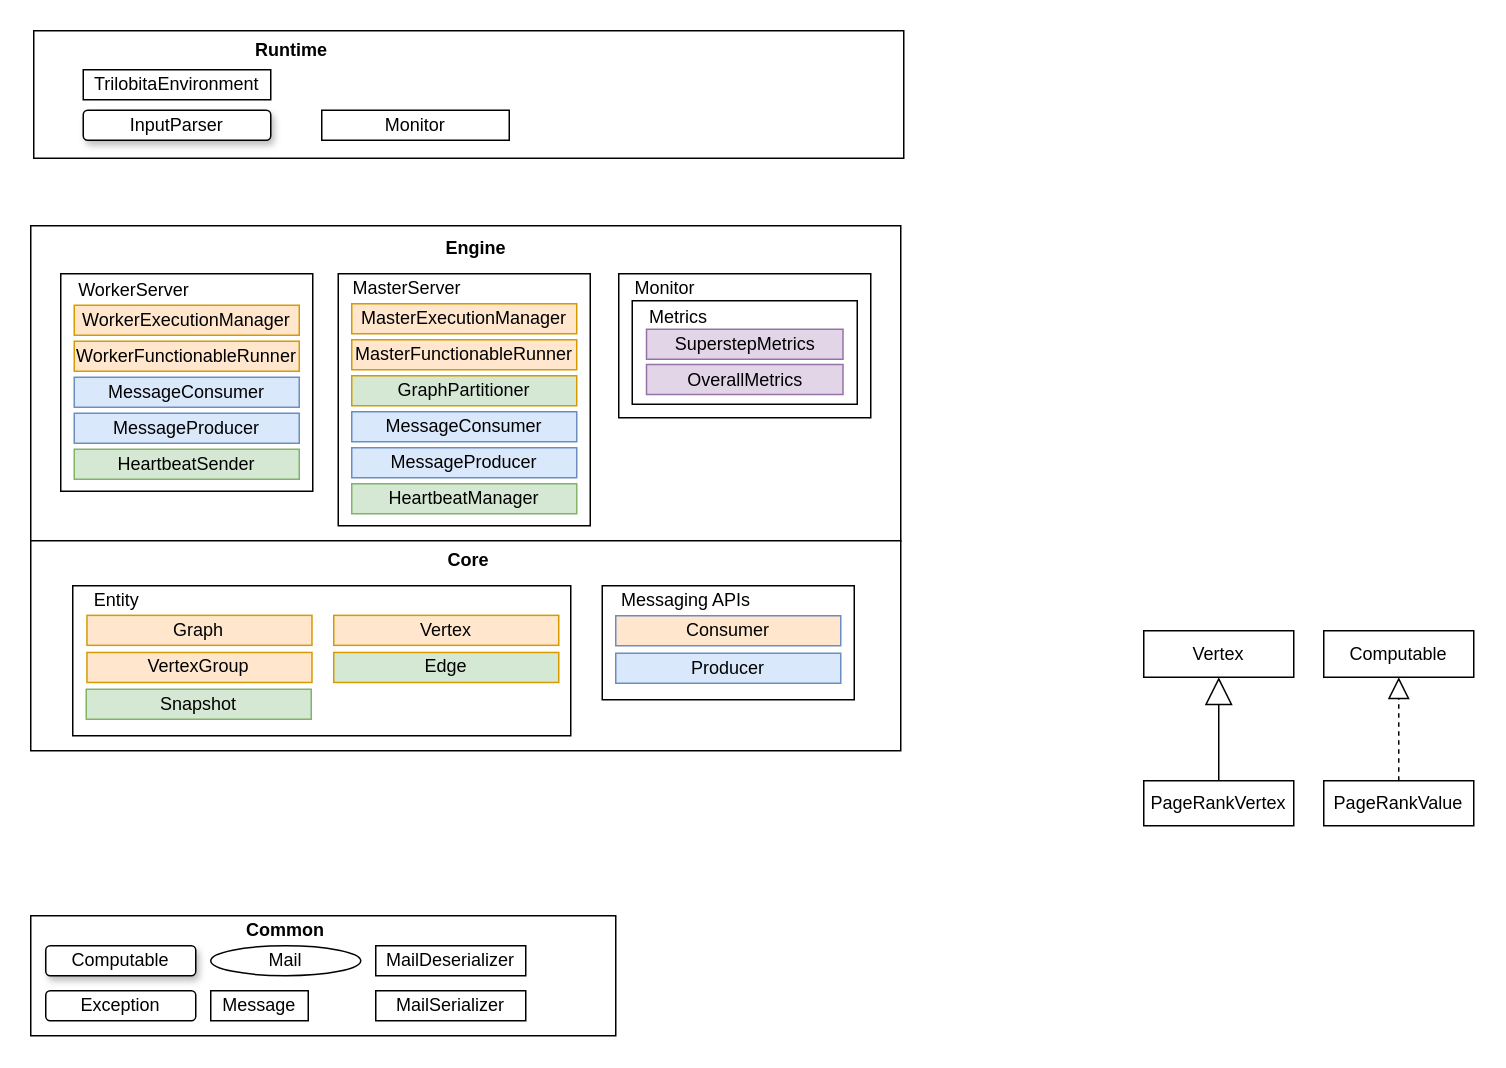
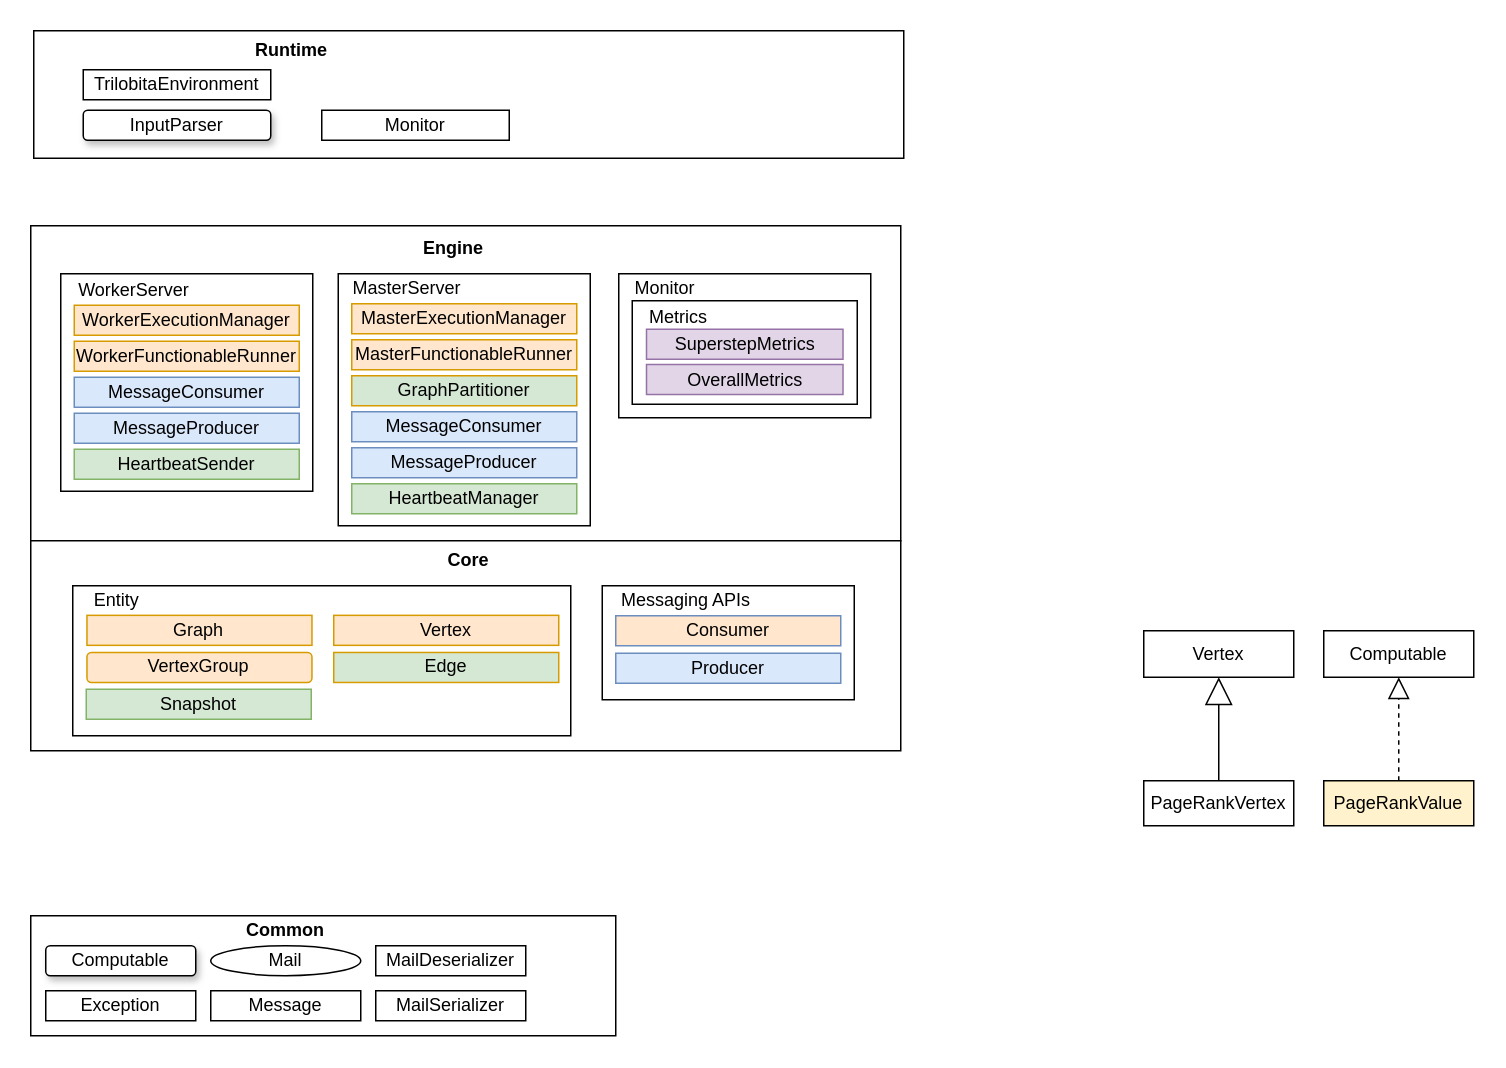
node "Engine": moved (476, 248) -> (454, 248)
node "VertexGroup": shape rectangle -> rounded rectangle
node "PageRankValue": fillcolor #ffffff -> #fff2cc
node "Exception": shape rounded rectangle -> rectangle
node "Message": size 98x30 -> 150x30
